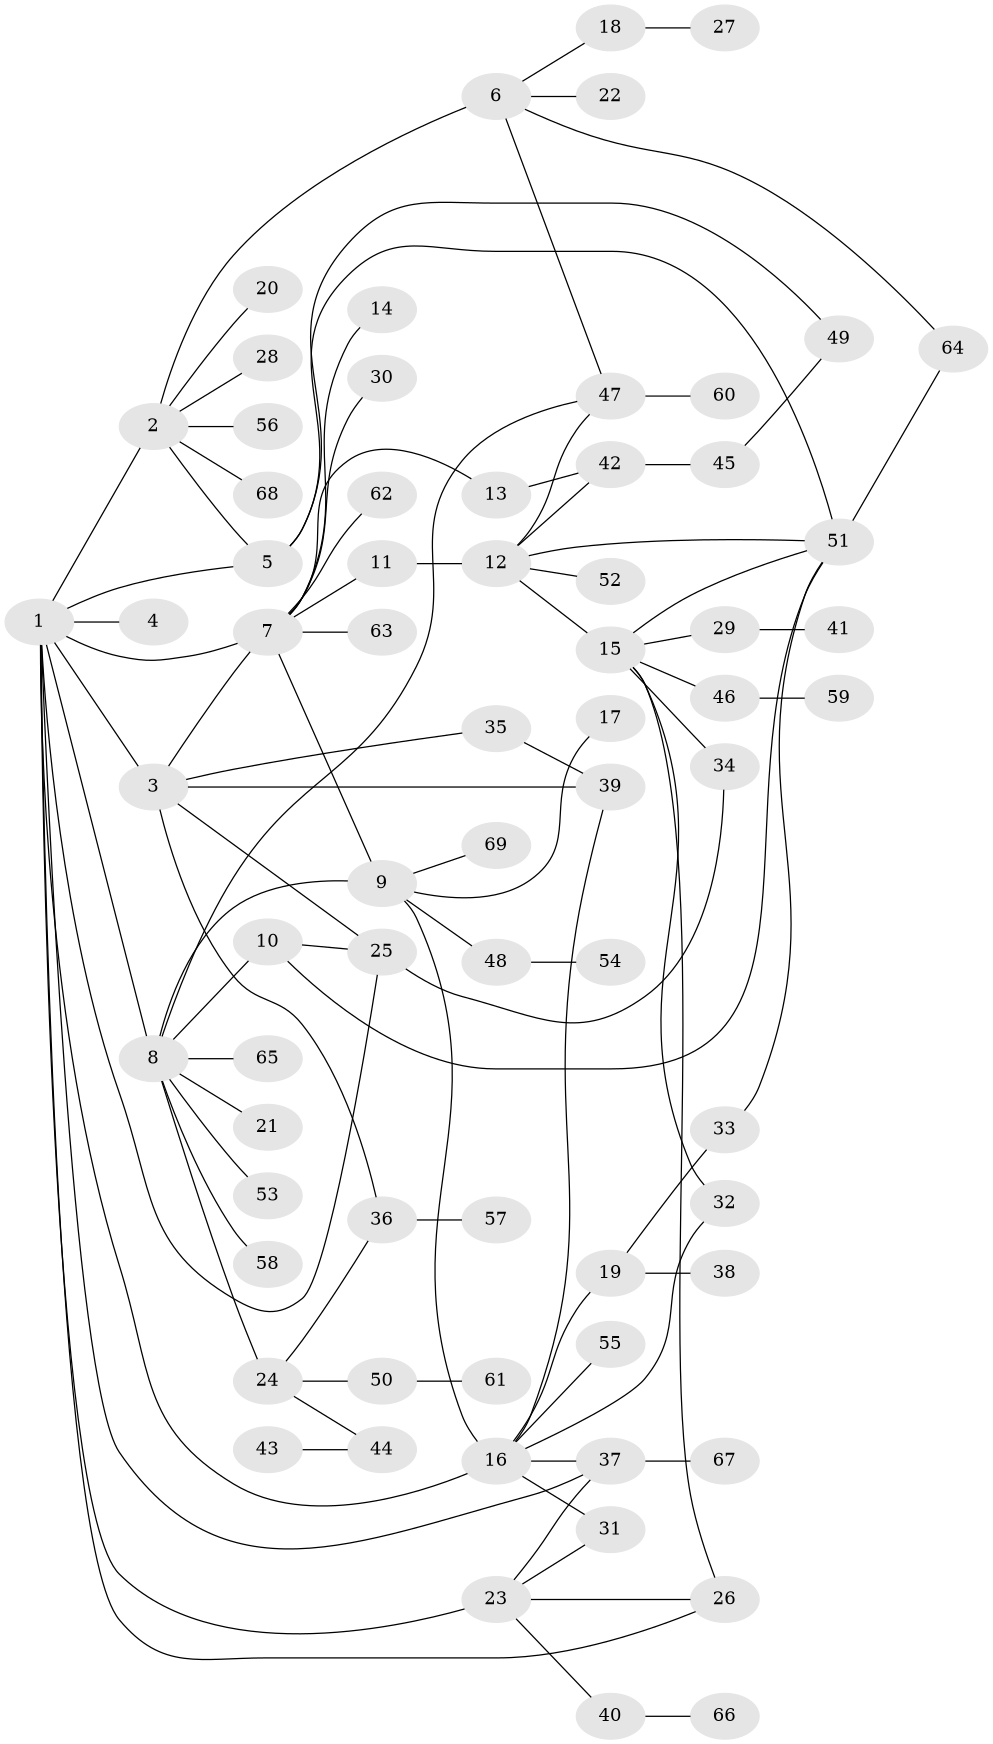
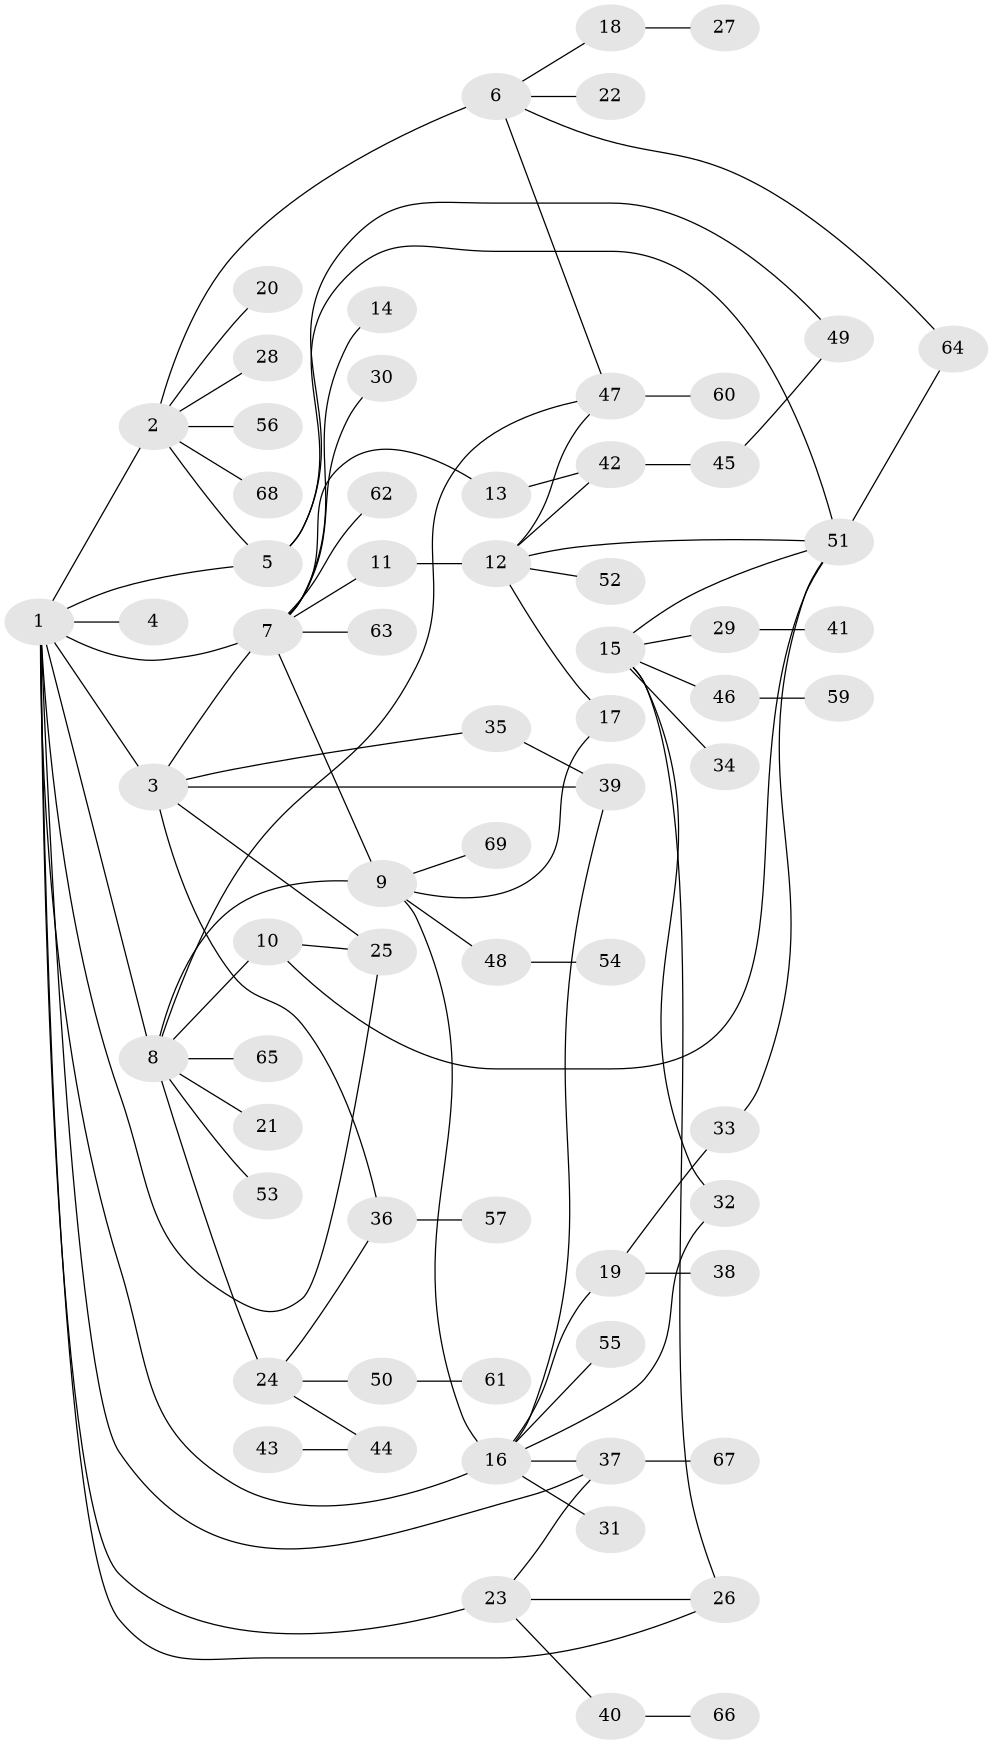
edge "12" -- "15": now "12" -- "17"
edge "34" -- "25": removed
node "58": removed
edge "31" -- "23": removed
